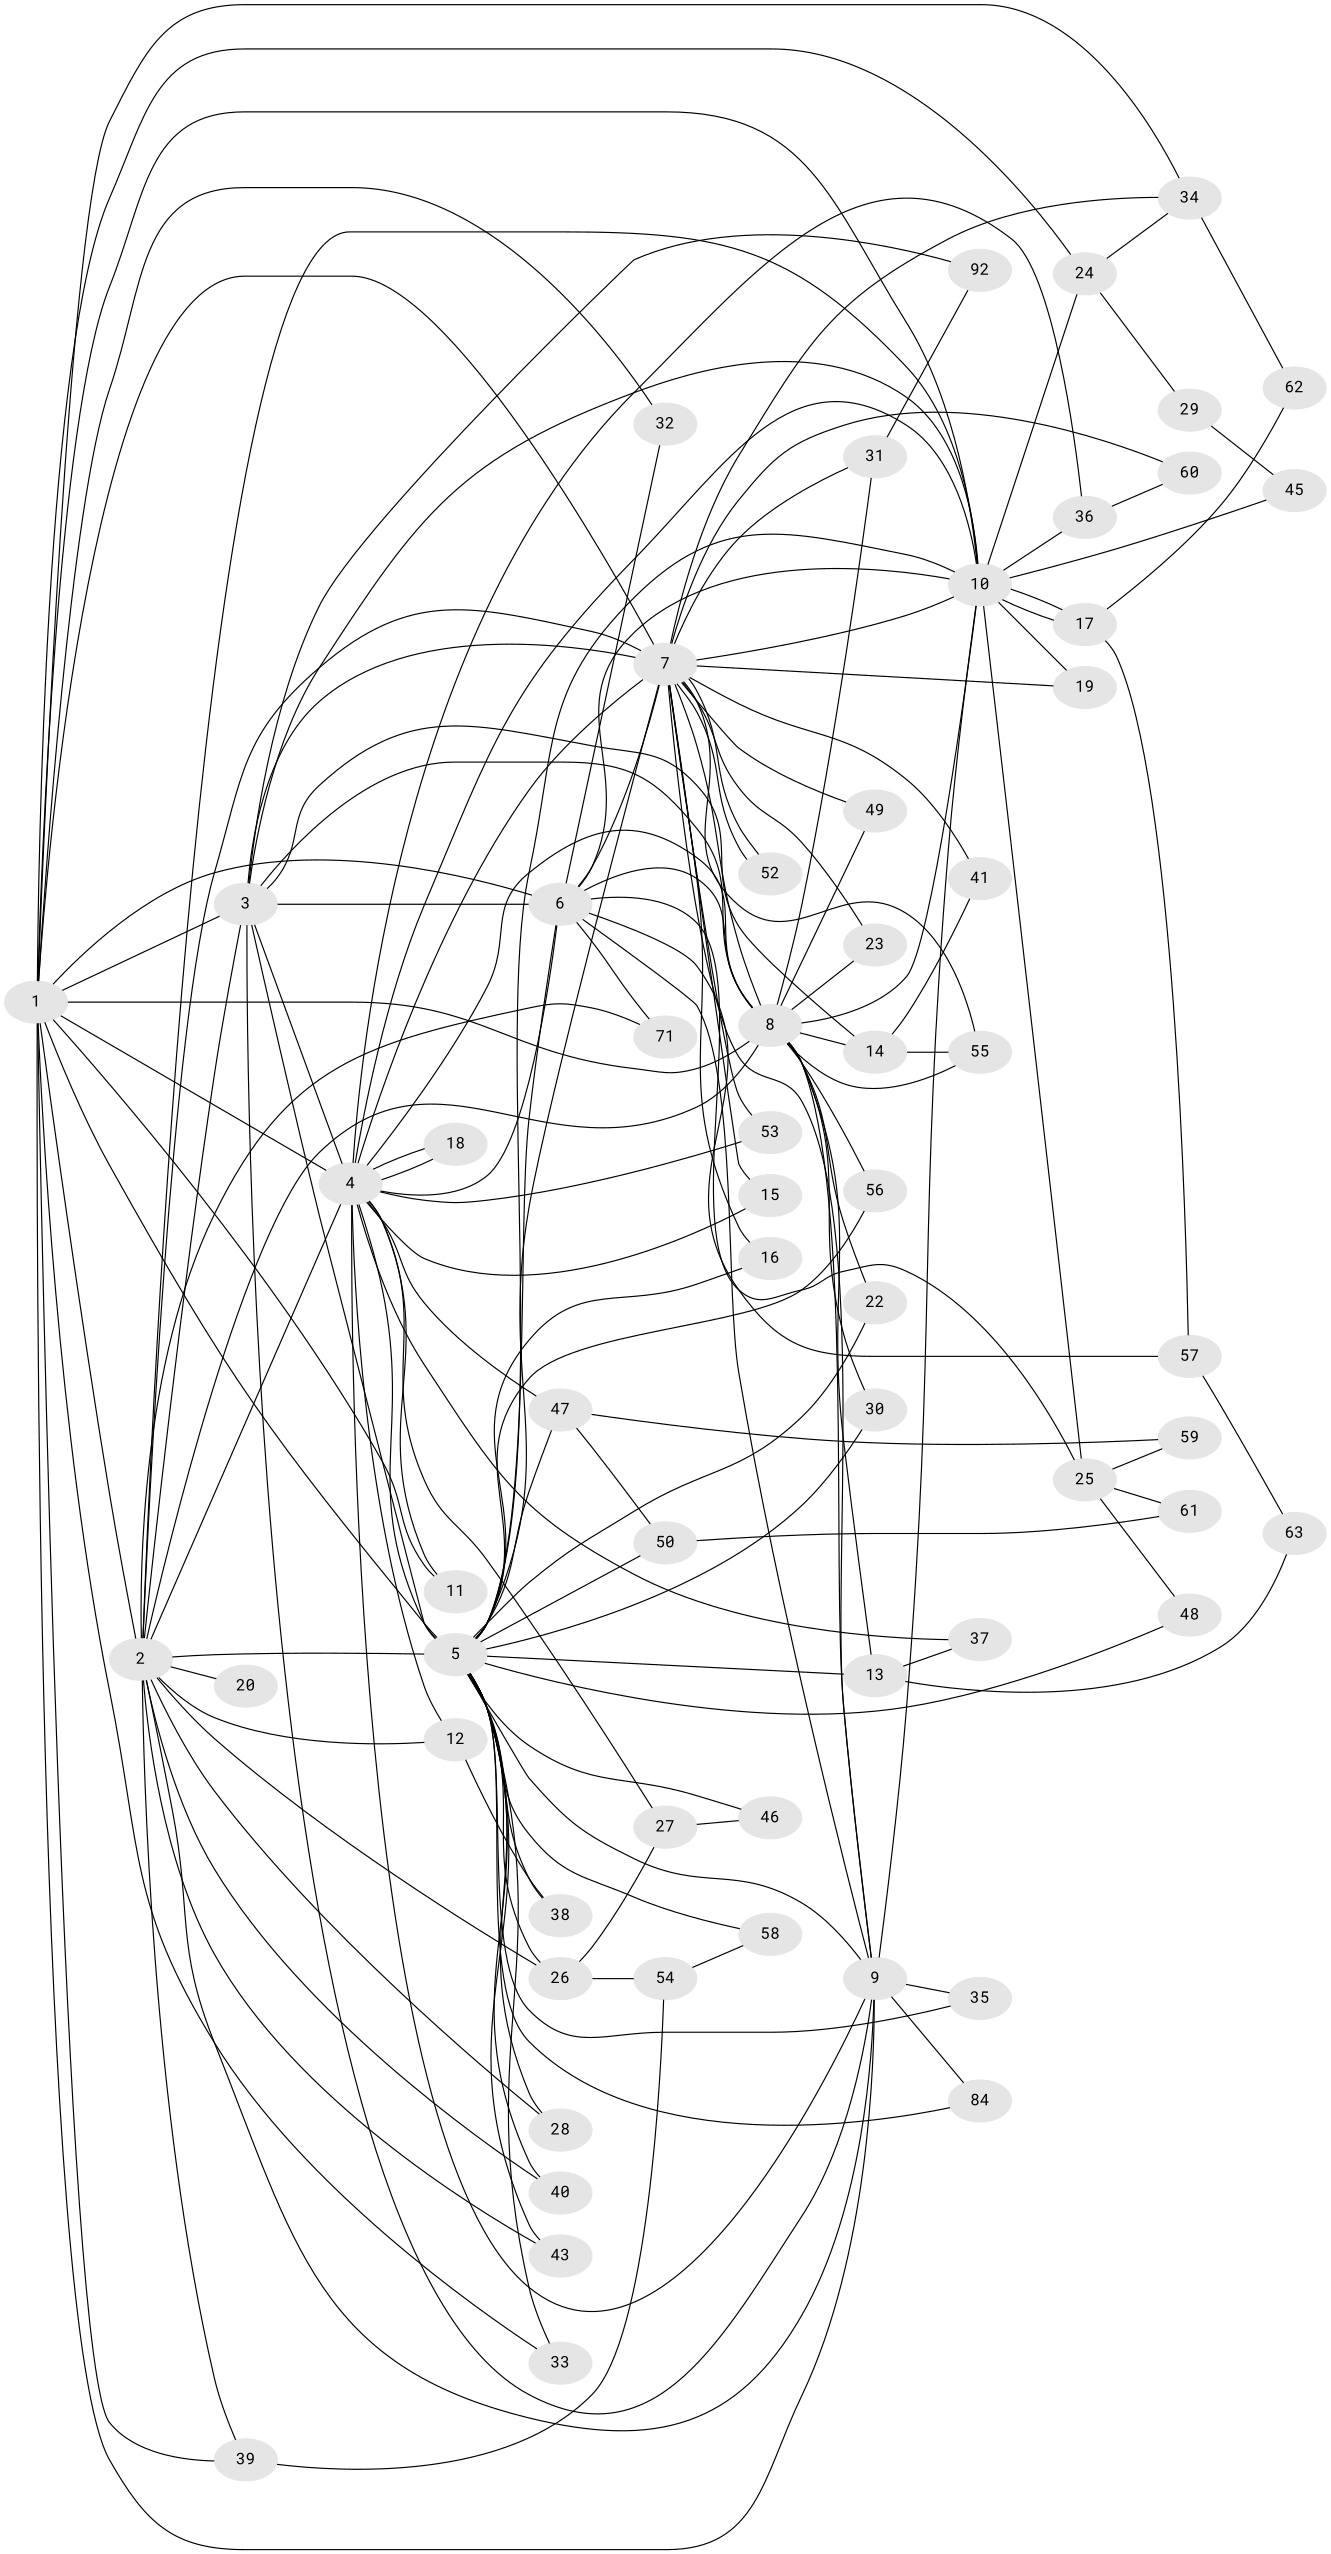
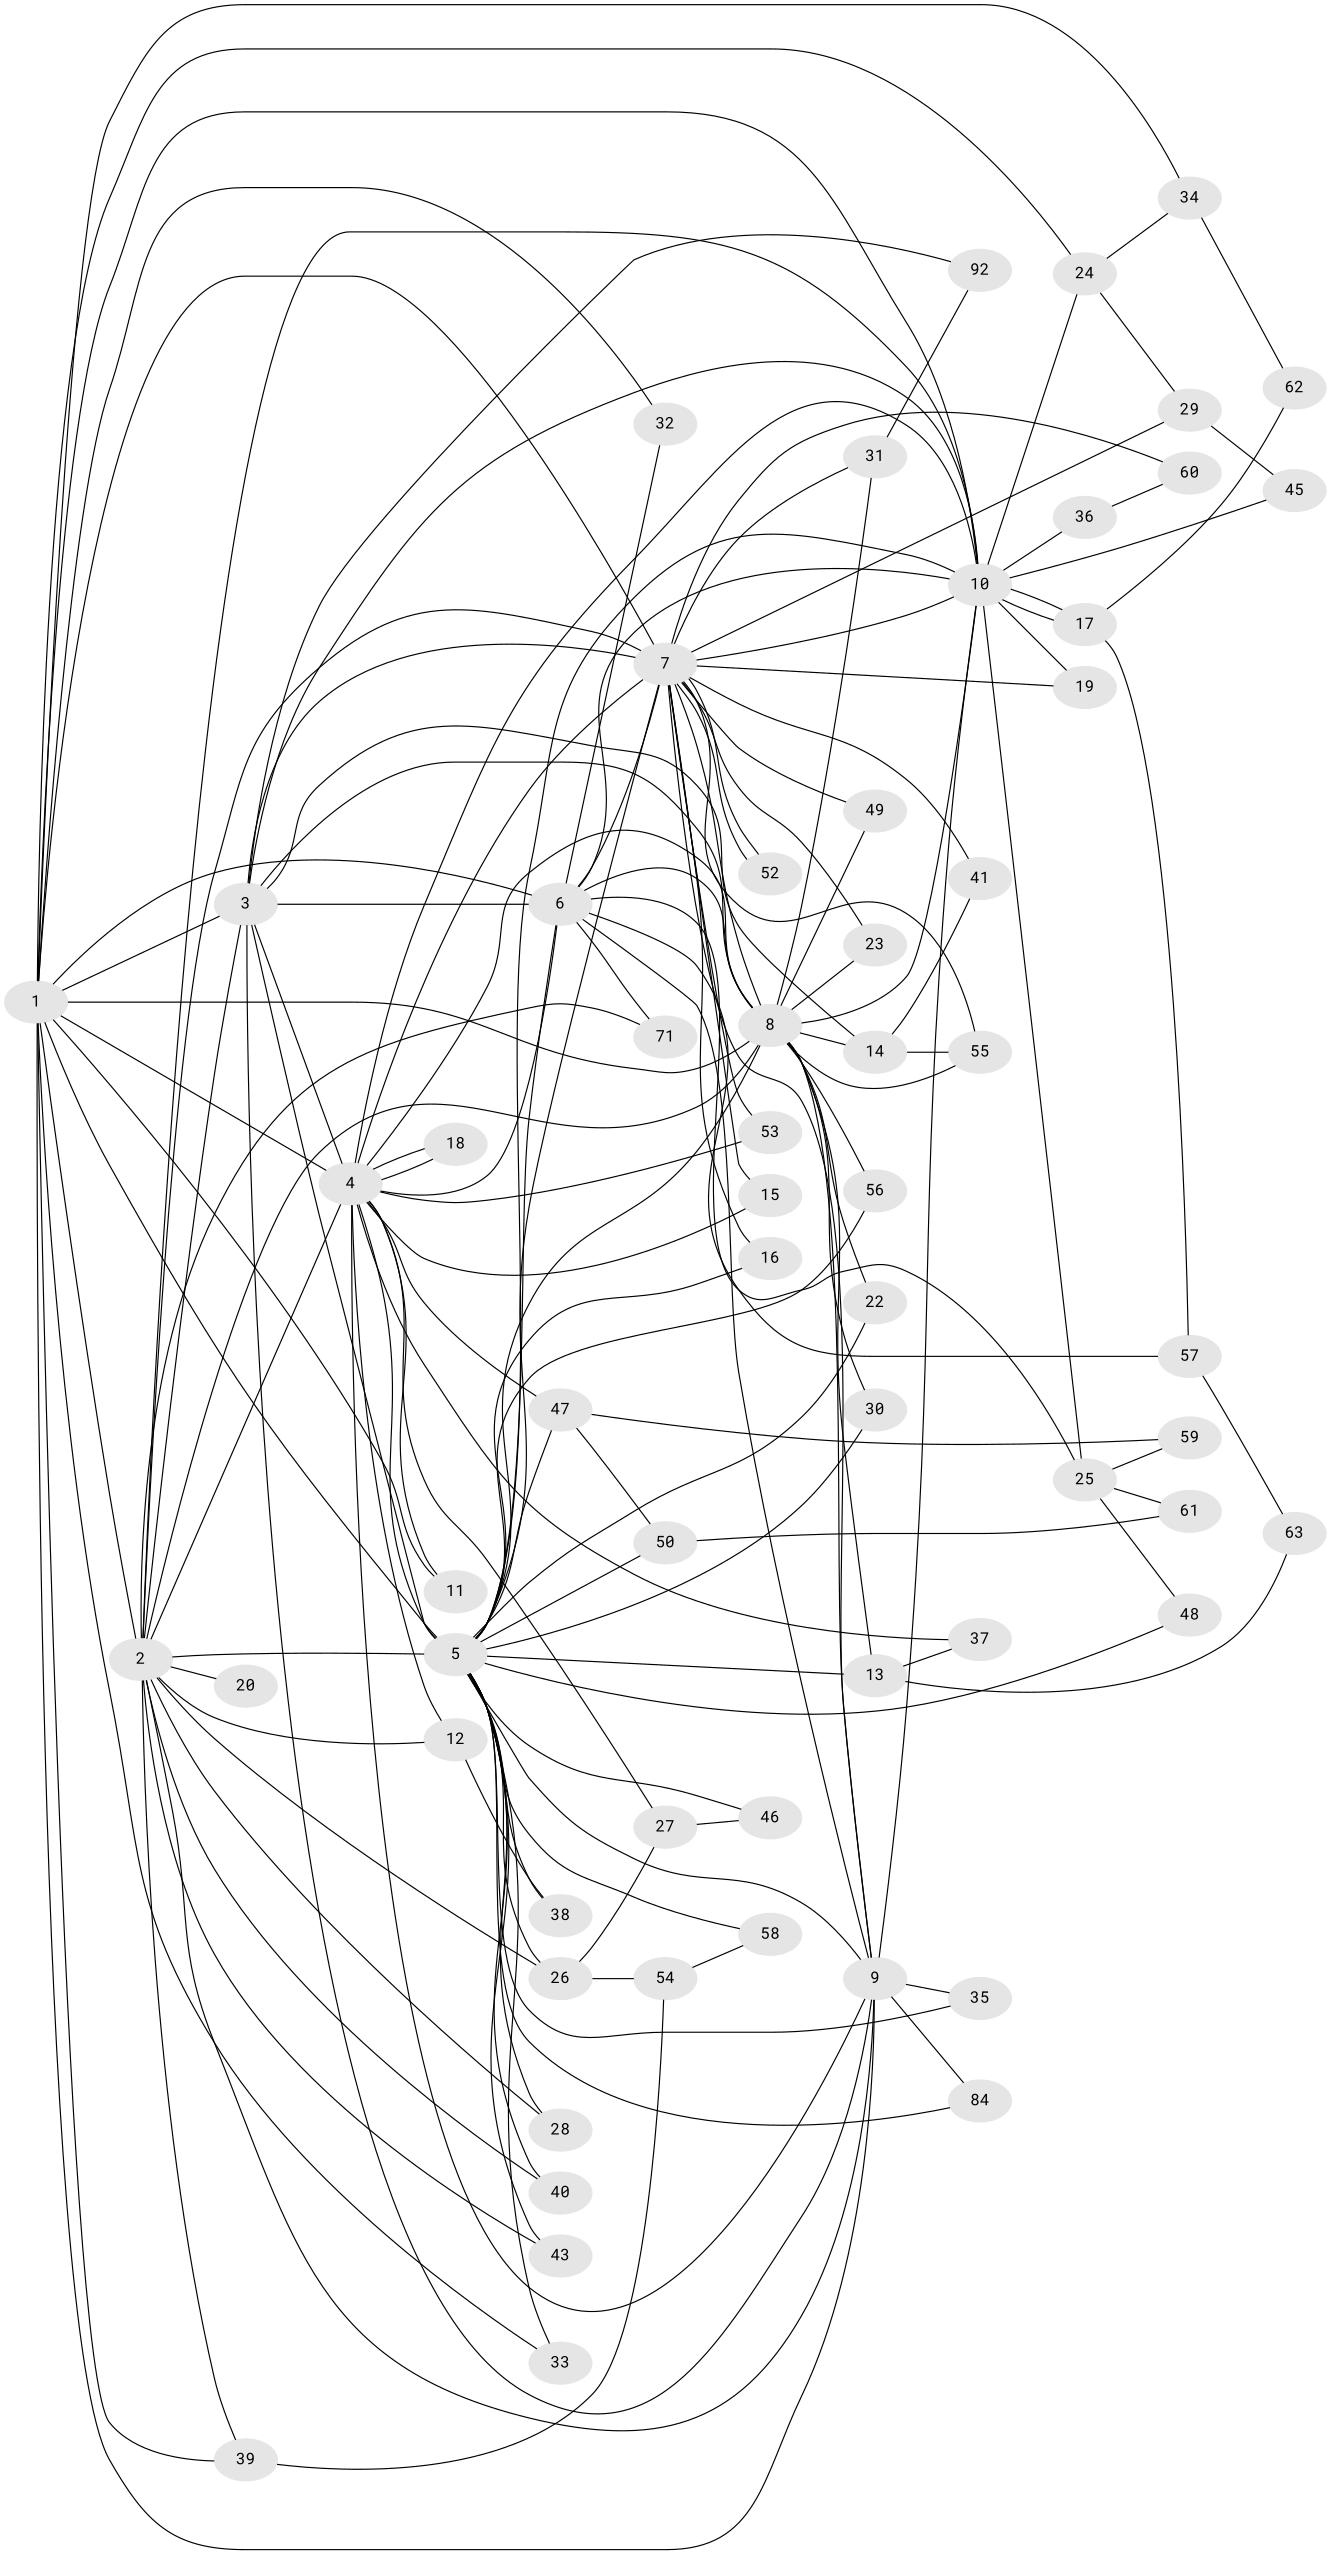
edge "34" -- "7": now "29" -- "7"
edge "36" -- "4": removed
edge "8" -- "5": added
